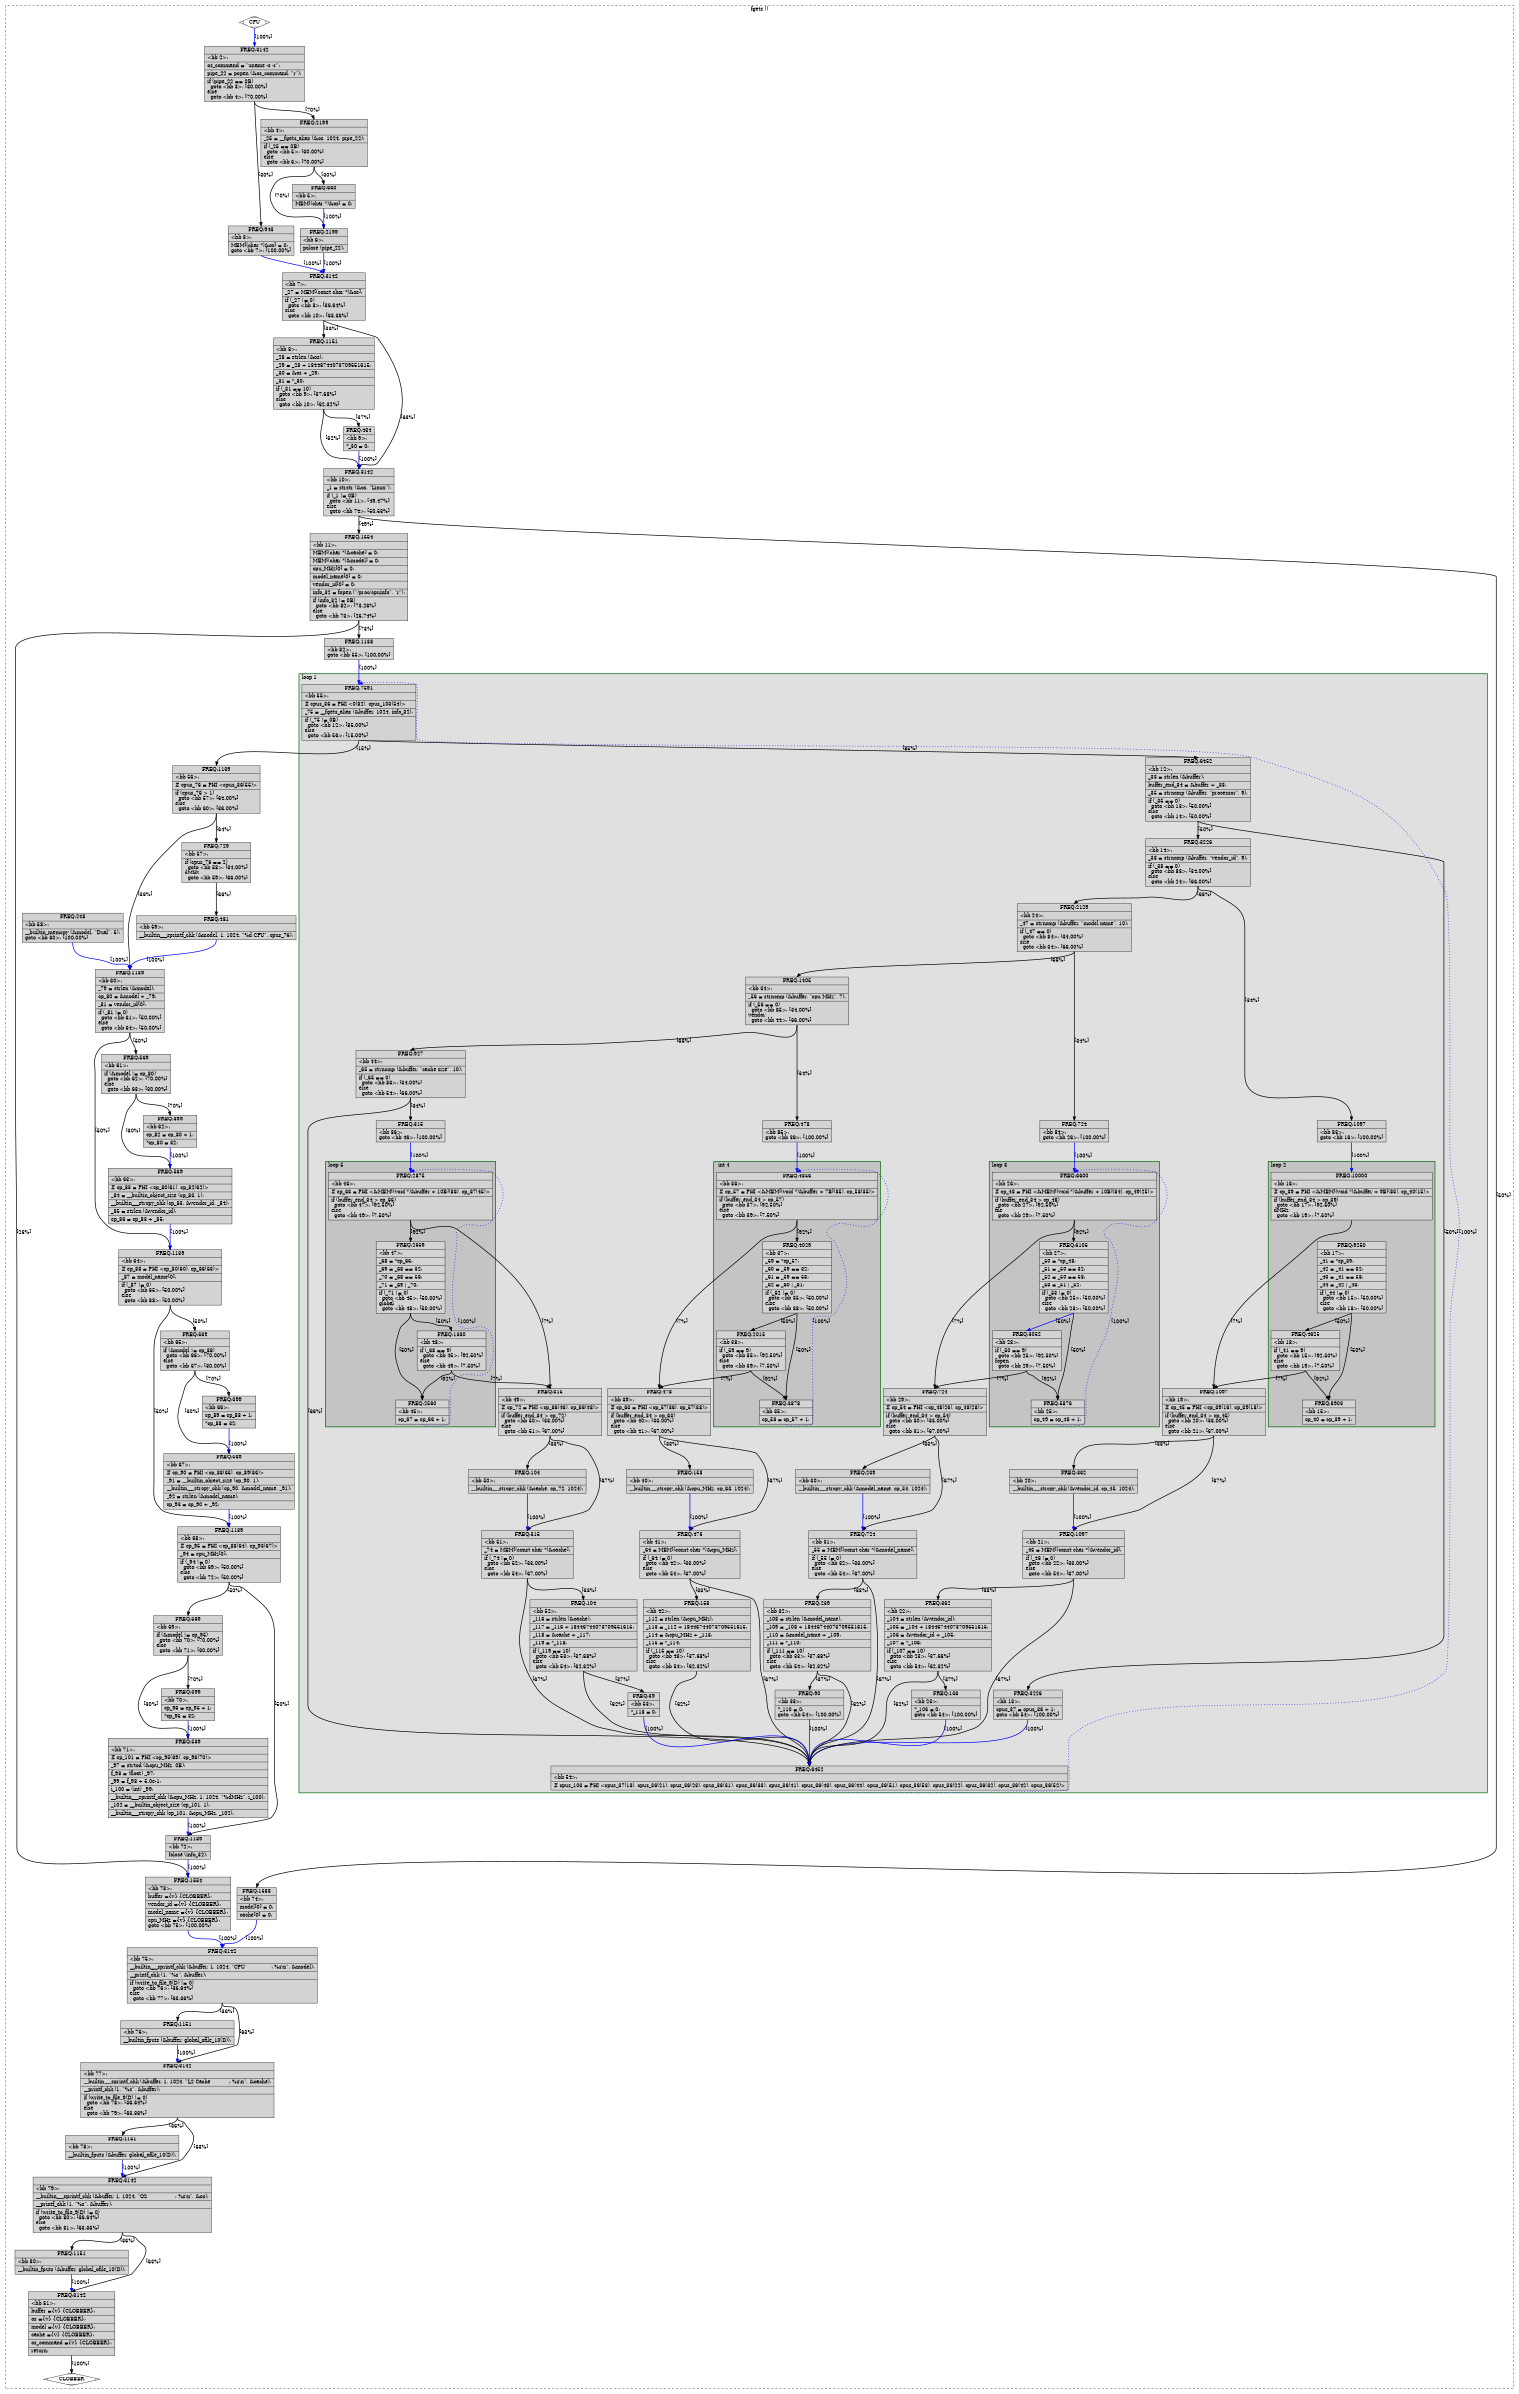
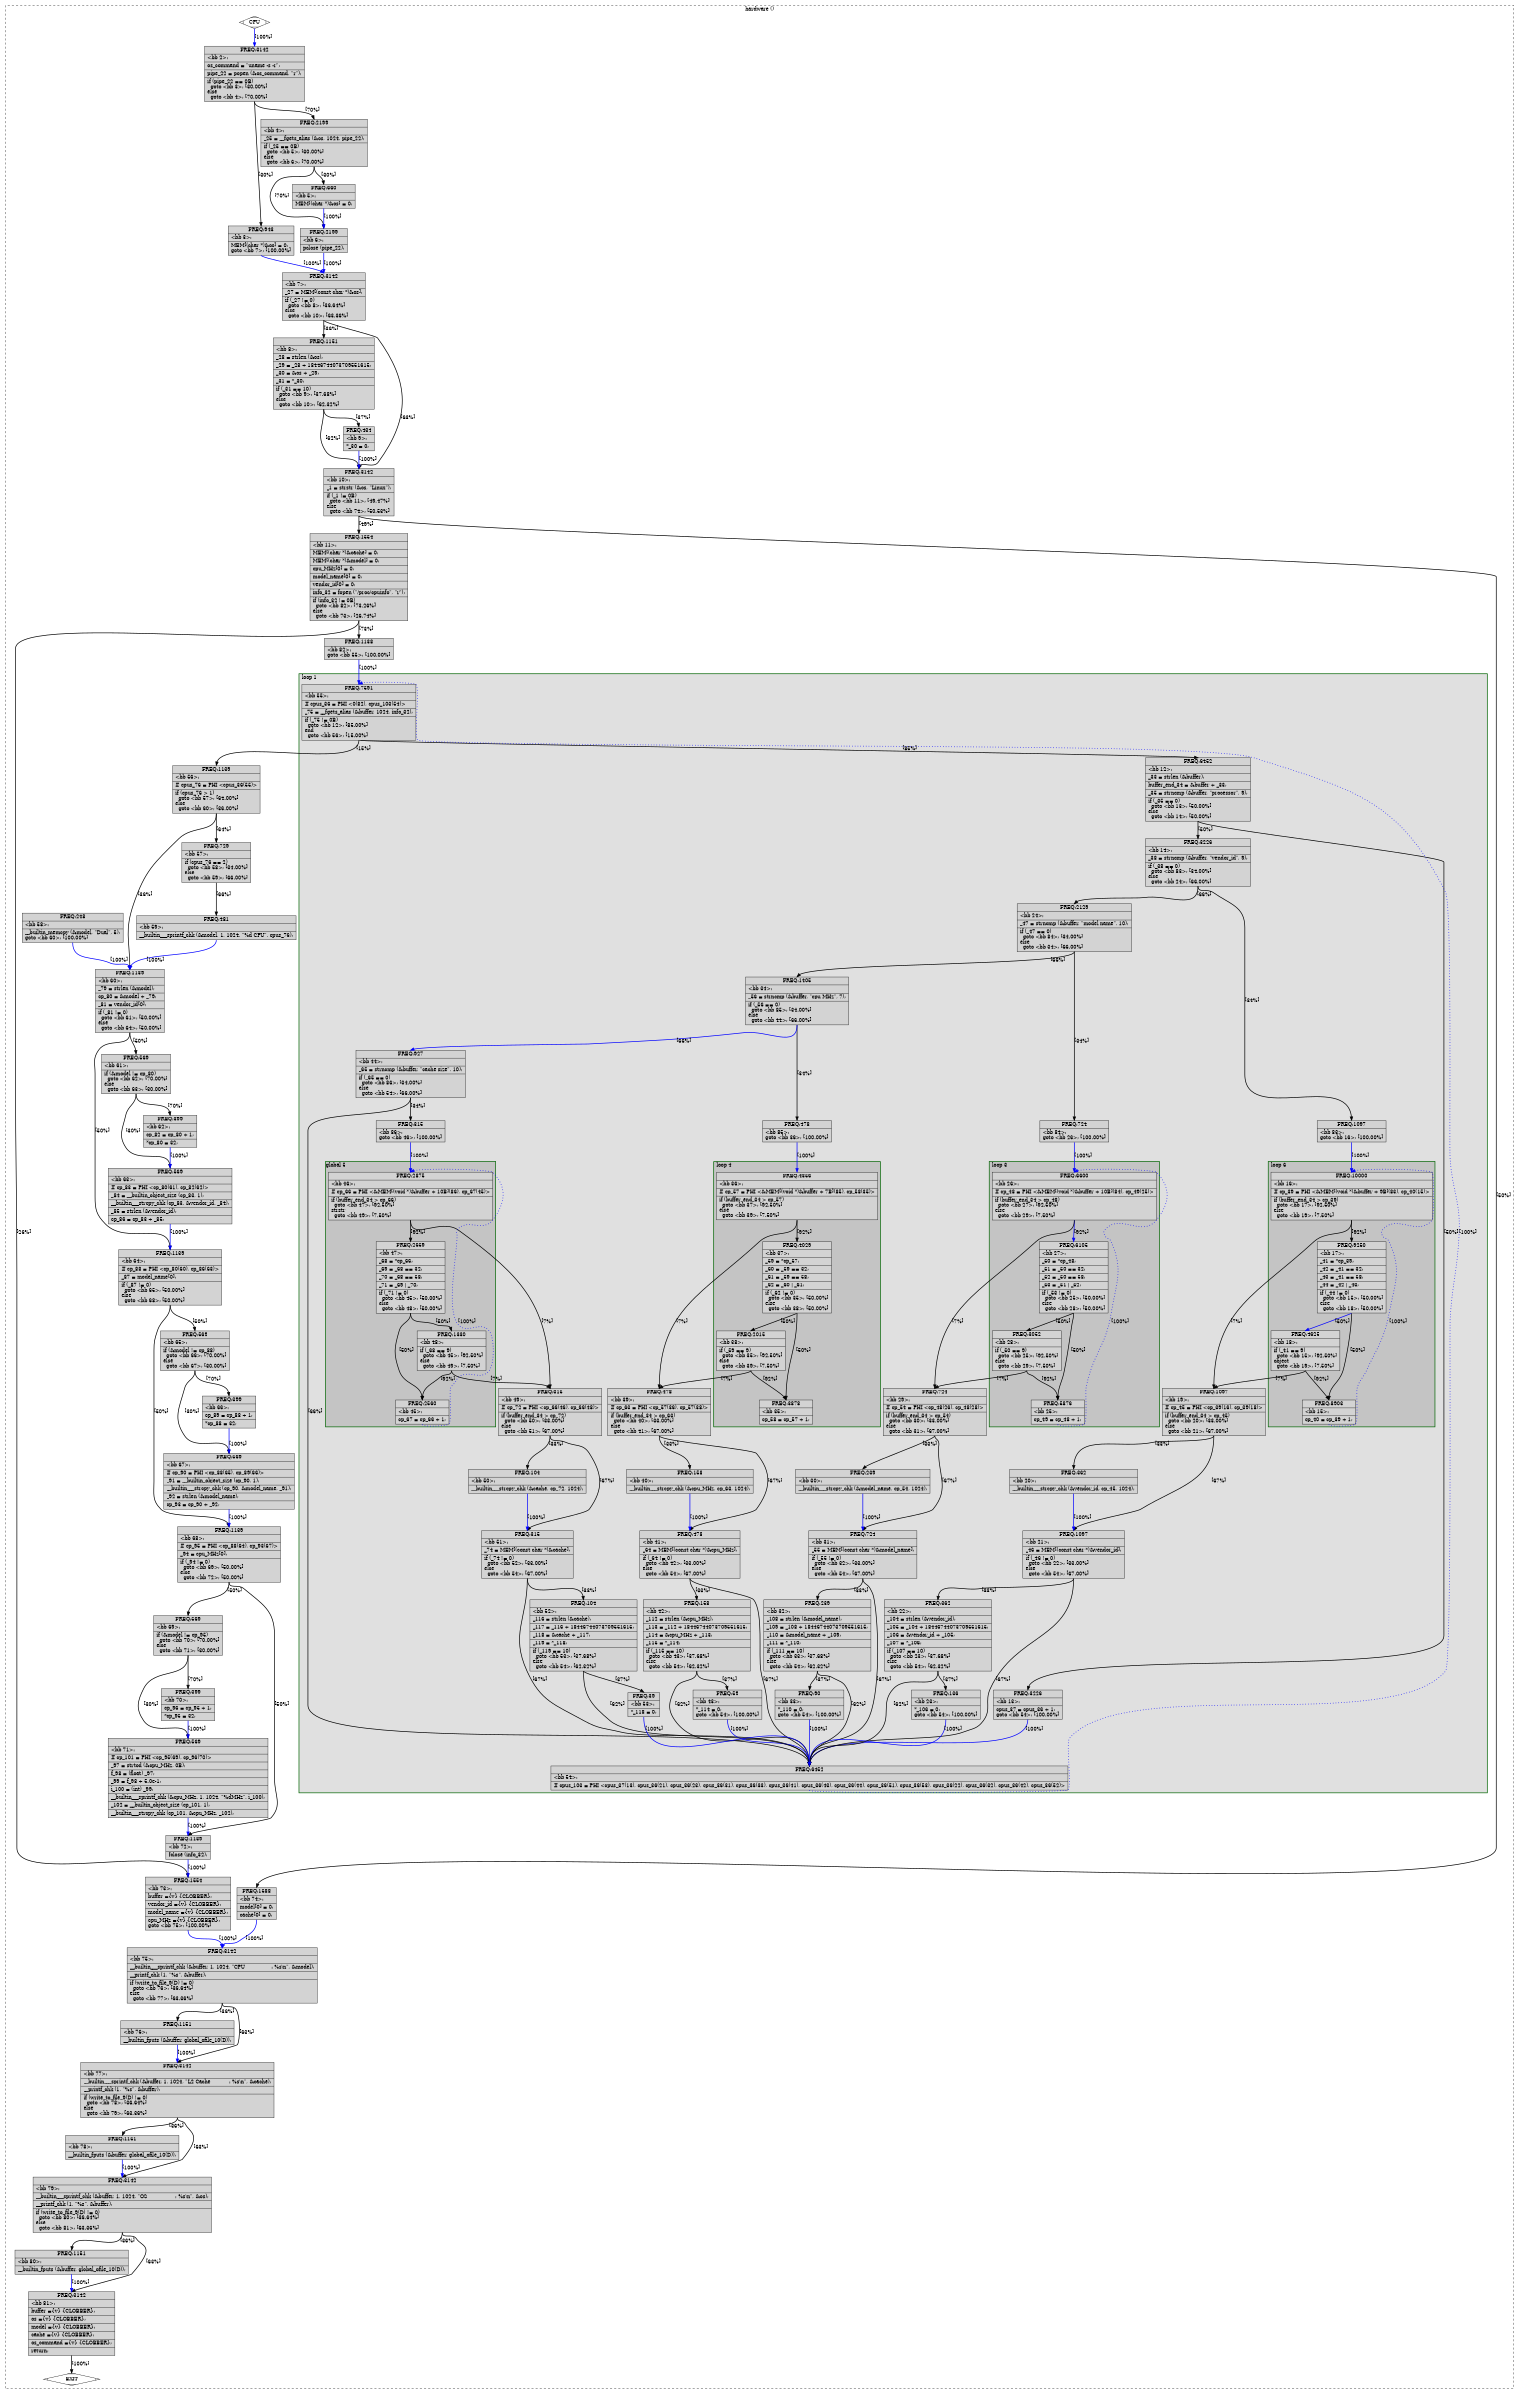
cluster "fgets ()": label "fgets ()" -> "hardware ()"
node "FREQ:7591": text "else" -> "end"
node "FREQ:729": text "dMHz" -> "else"
node "FREQ:2129": text "size" -> "else"
node "FREQ:1405": text "vendor" -> "else"
edge "FREQ:1405" -> "FREQ:927": color black -> blue
cluster "loop 5": label "loop 5" -> "global 5"
cluster "loop 2": label "loop 2" -> "loop 6"
cluster "int 4": label "int 4" -> "loop 4"
node "FREQ:2875": text "else" -> "strstr"
node "FREQ:6600": text "file" -> "else"
node "FREQ:10000": text "dMHz" -> "else"
edge "FREQ:6600" -> "FREQ:6105": color black -> blue
edge "FREQ:10000" -> "FREQ:9250": added, label "[92%]"
edge "FREQ:8903" -> "FREQ:10000": added, label "[100%]"
edge "FREQ:3878" -> "FREQ:4356": removed, label "[100%]"
node "FREQ:2659": text "global" -> "else"
edge "FREQ:6105" -> "FREQ:3052": color blue -> black
edge "FREQ:9250" -> "FREQ:4625": color black -> blue
node "FREQ:3052": text "fopen" -> "else"
node "FREQ:4625": text "else" -> "object"
node "FREQ:59": added
node "CLOBBER": label "CLOBBER" -> "EXIT"
